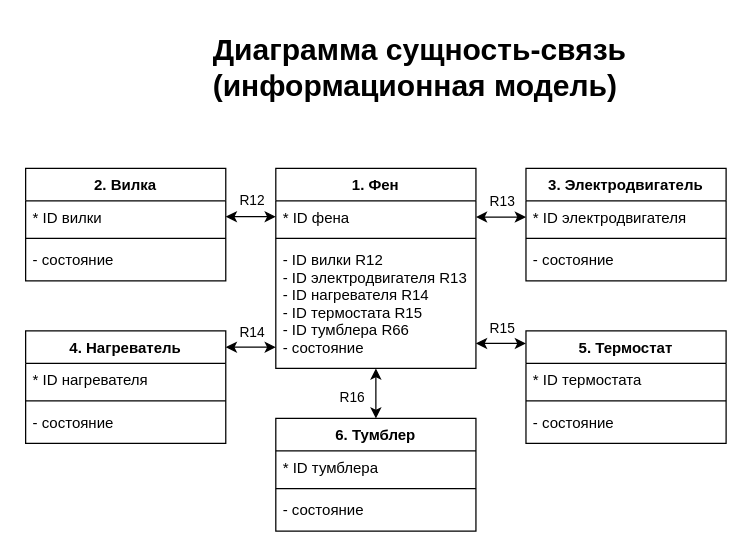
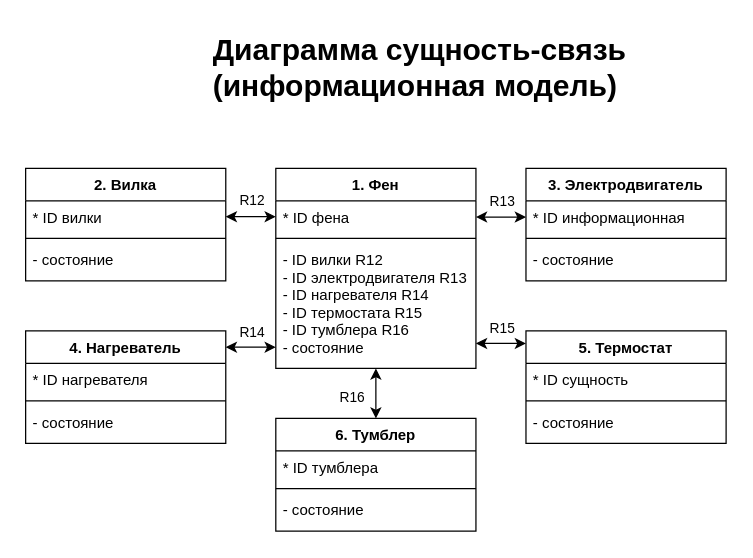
node "* ID электродвигателя": label "* ID электродвигателя" -> "* ID информационная"
node "- ID вилки R12 - ID электродвигателя R13 - ID нагревателя R14 - ID термостата R15 - ID тумблера R66 - состояние": label "- ID вилки R12 - ID электродвигателя R13 - ID нагревателя R14 - ID термостата R15 - ID тумблера R66 - состояние" -> "- ID вилки R12 - ID электродвигателя R13 - ID нагревателя R14 - ID термостата R15 - ID тумблера R16 - состояние"
node "* ID термостата": label "* ID термостата" -> "* ID сущность"
